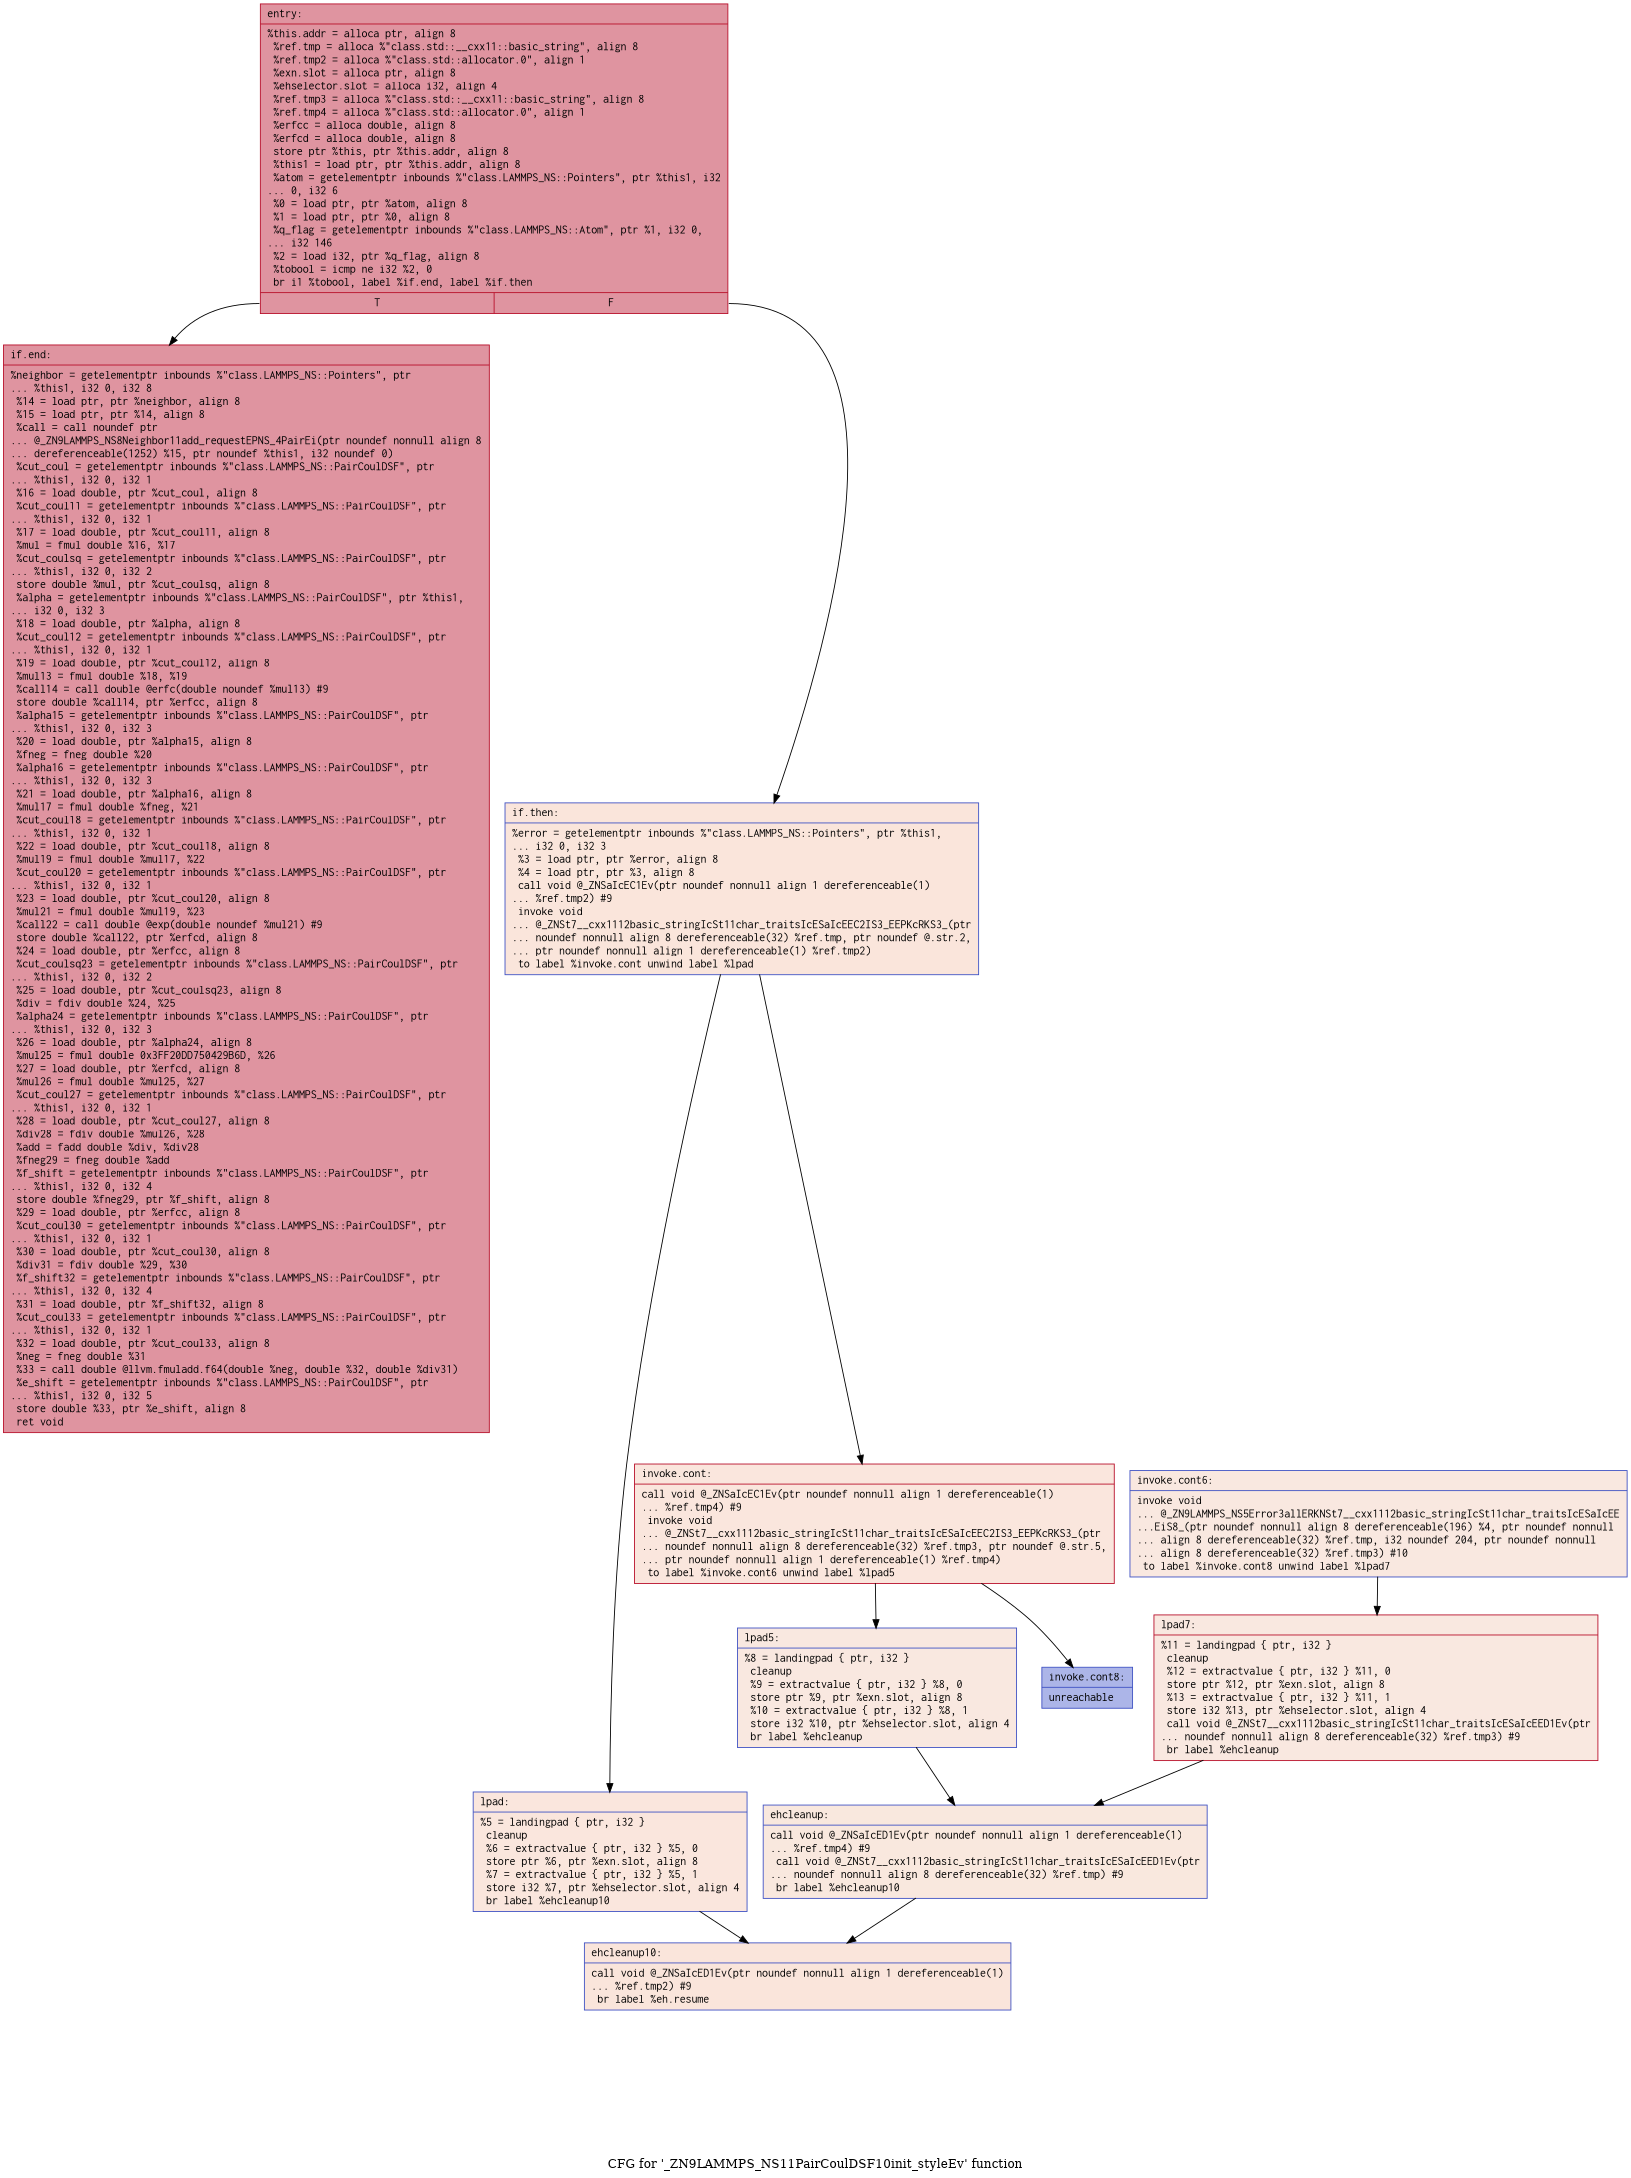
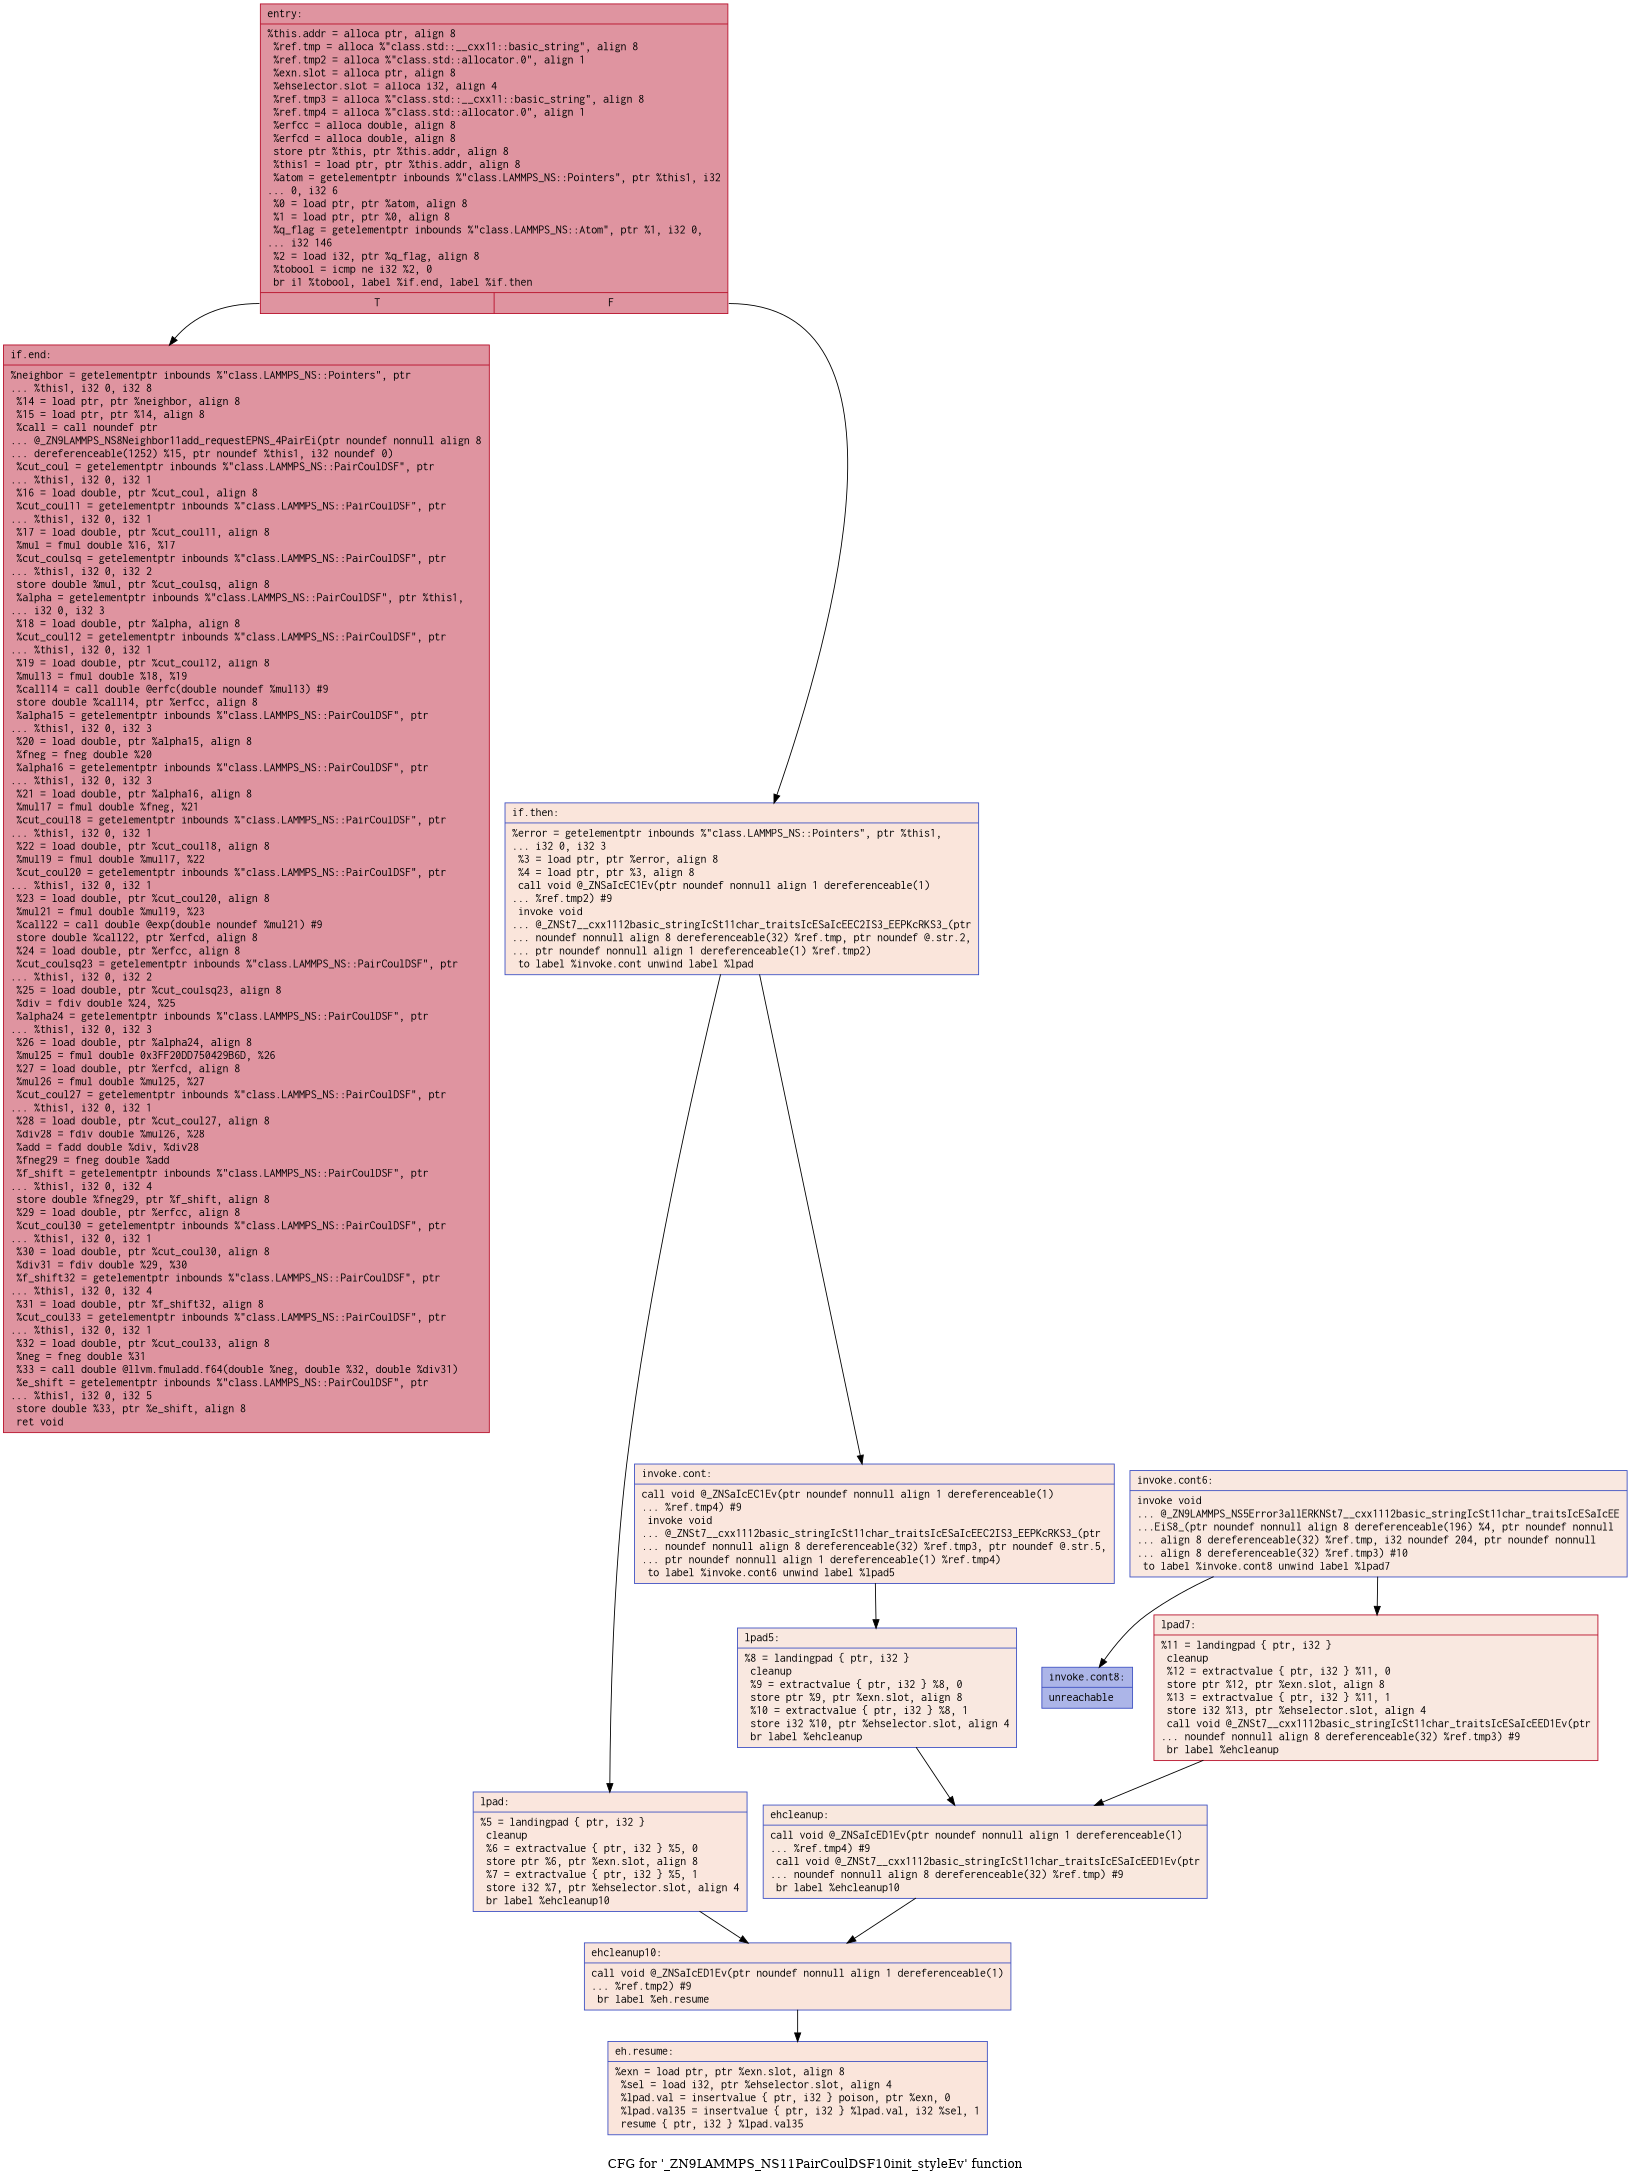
node "invoke.cont:": color #b70d28ff -> #3d50c3ff
edge "invoke.cont:" -> "invoke.cont8:": now "invoke.cont6:" -> "invoke.cont8:"
node "eh.resume:": added
